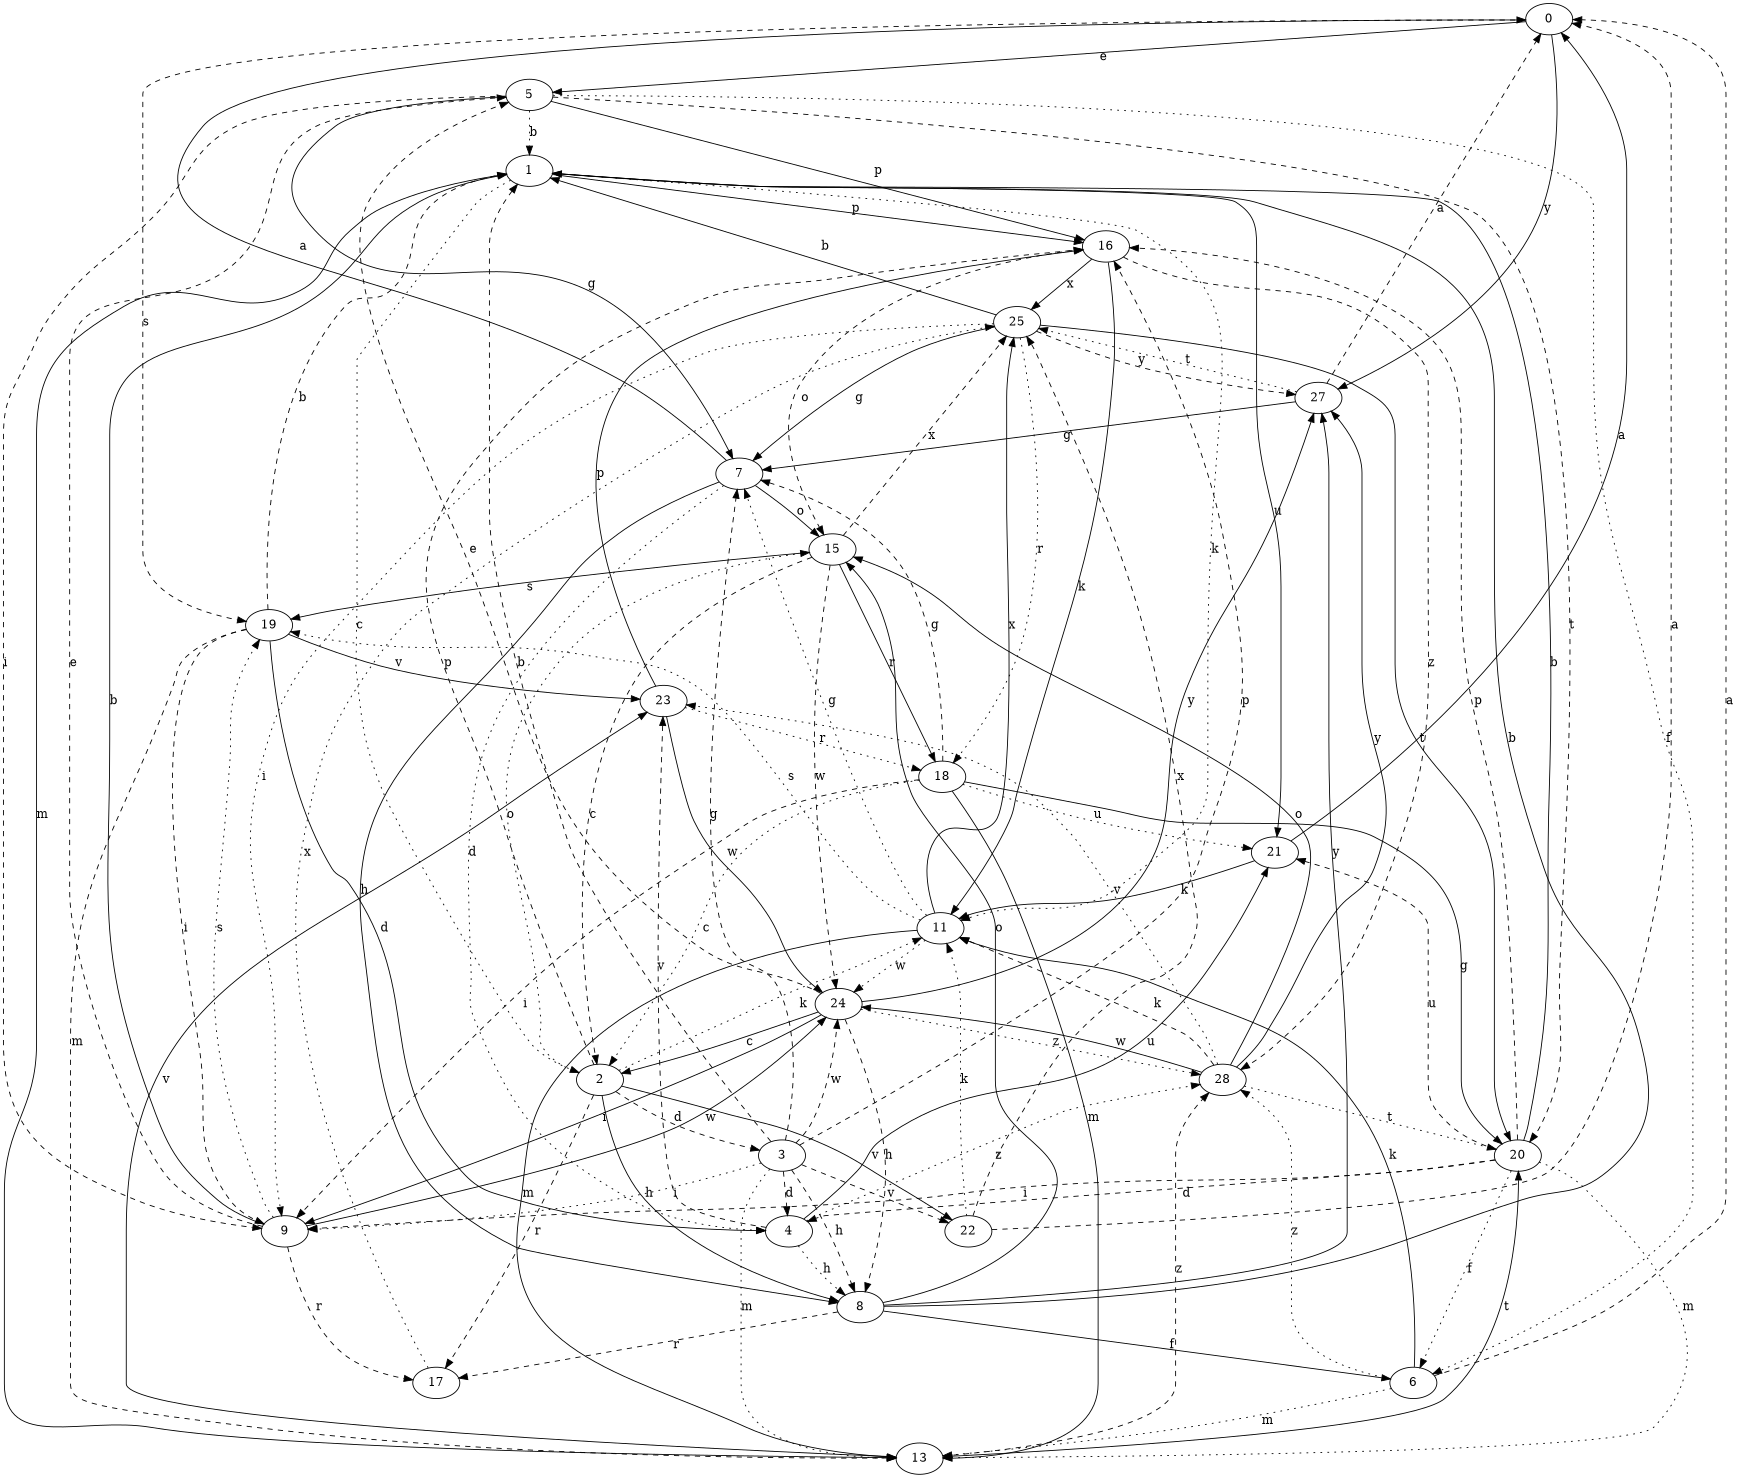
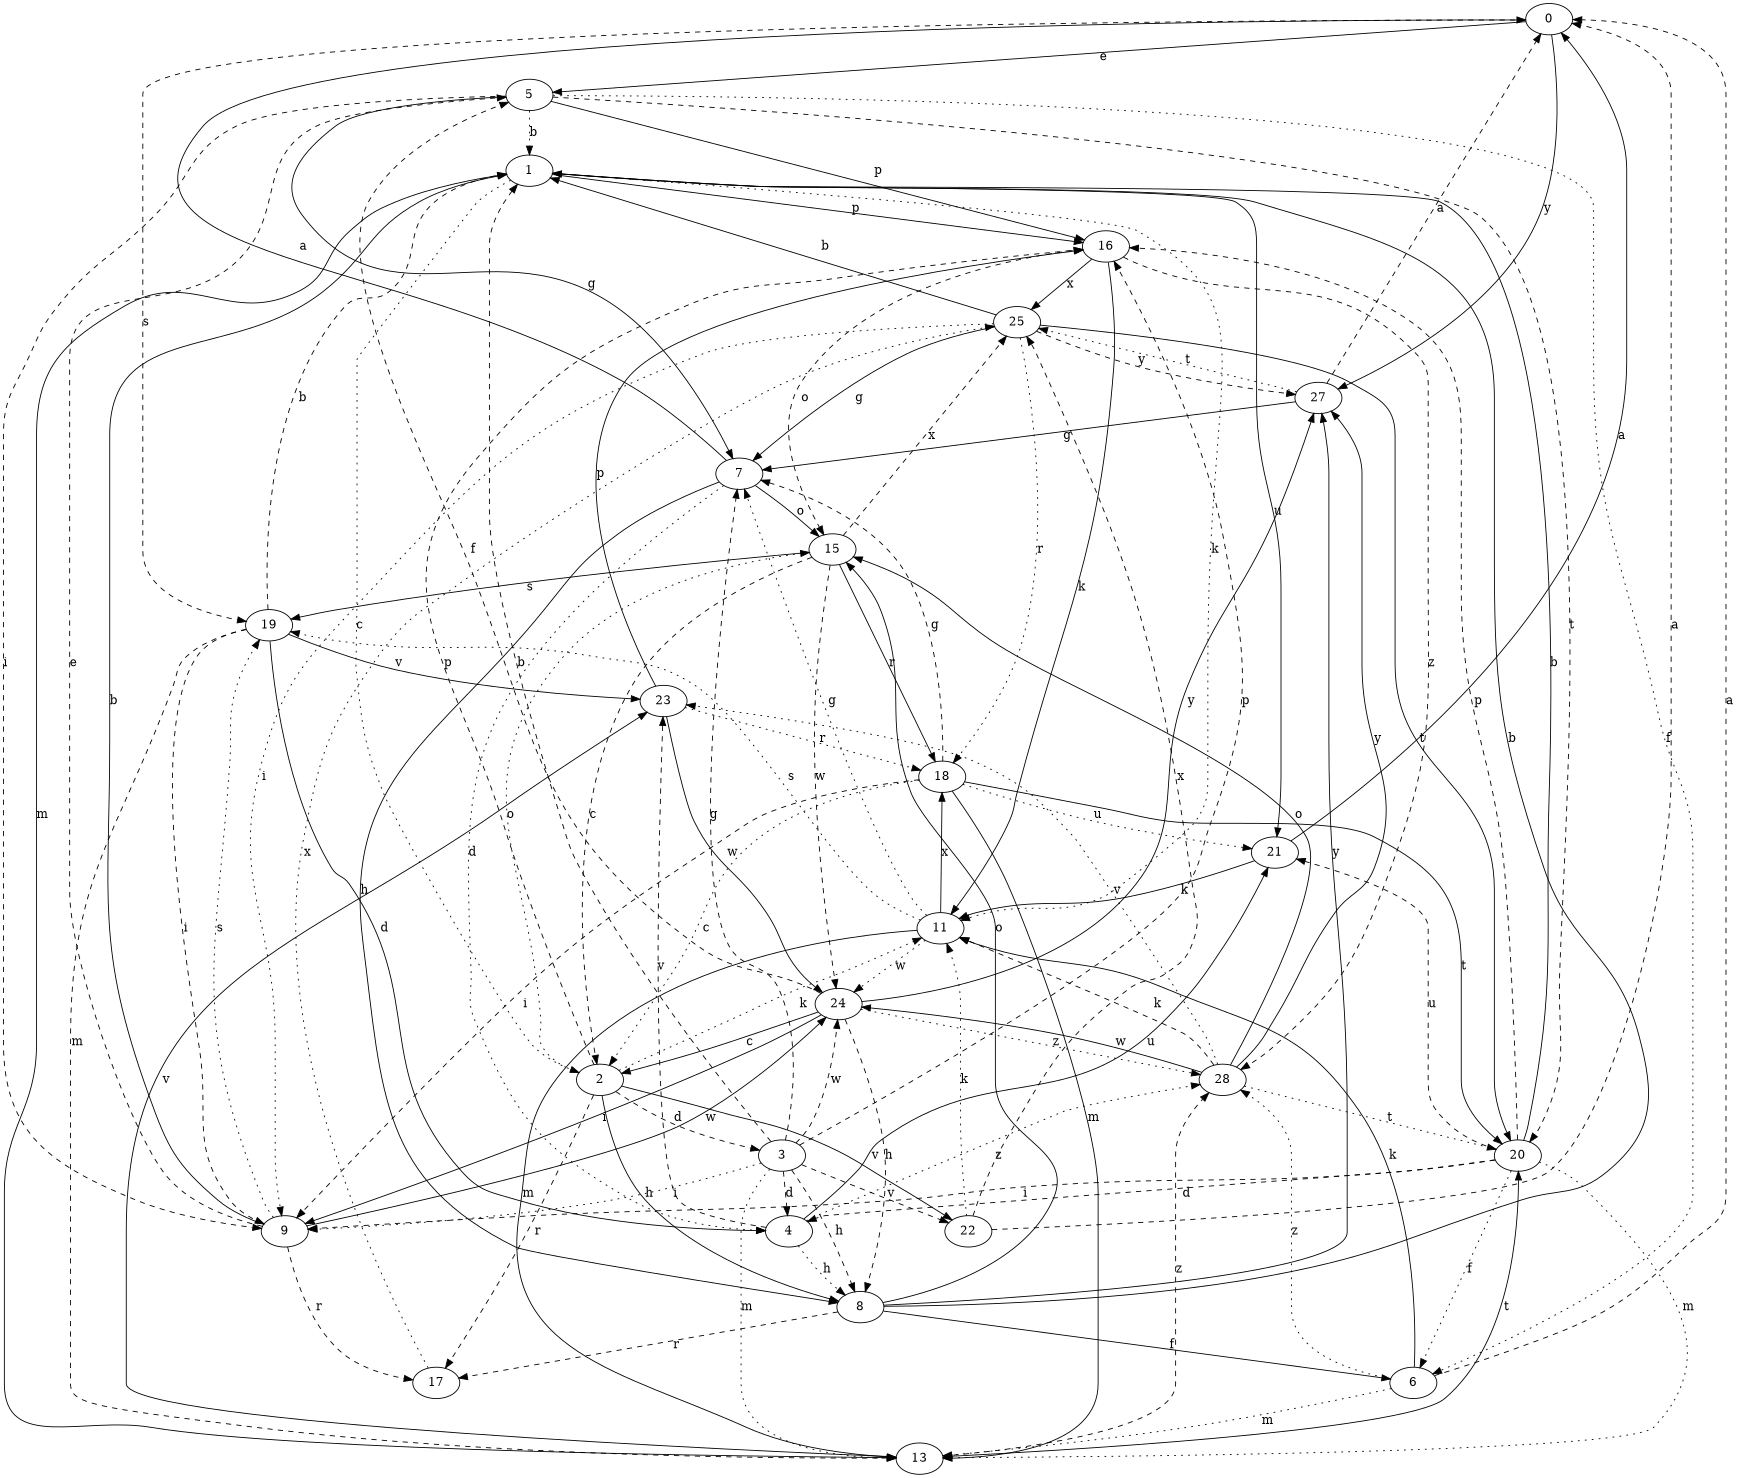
edge "24" -> "5": label "e" -> "f"
edge "11" -> "25": now "11" -> "18"
edge "18" -> "20": label "g" -> "t"
